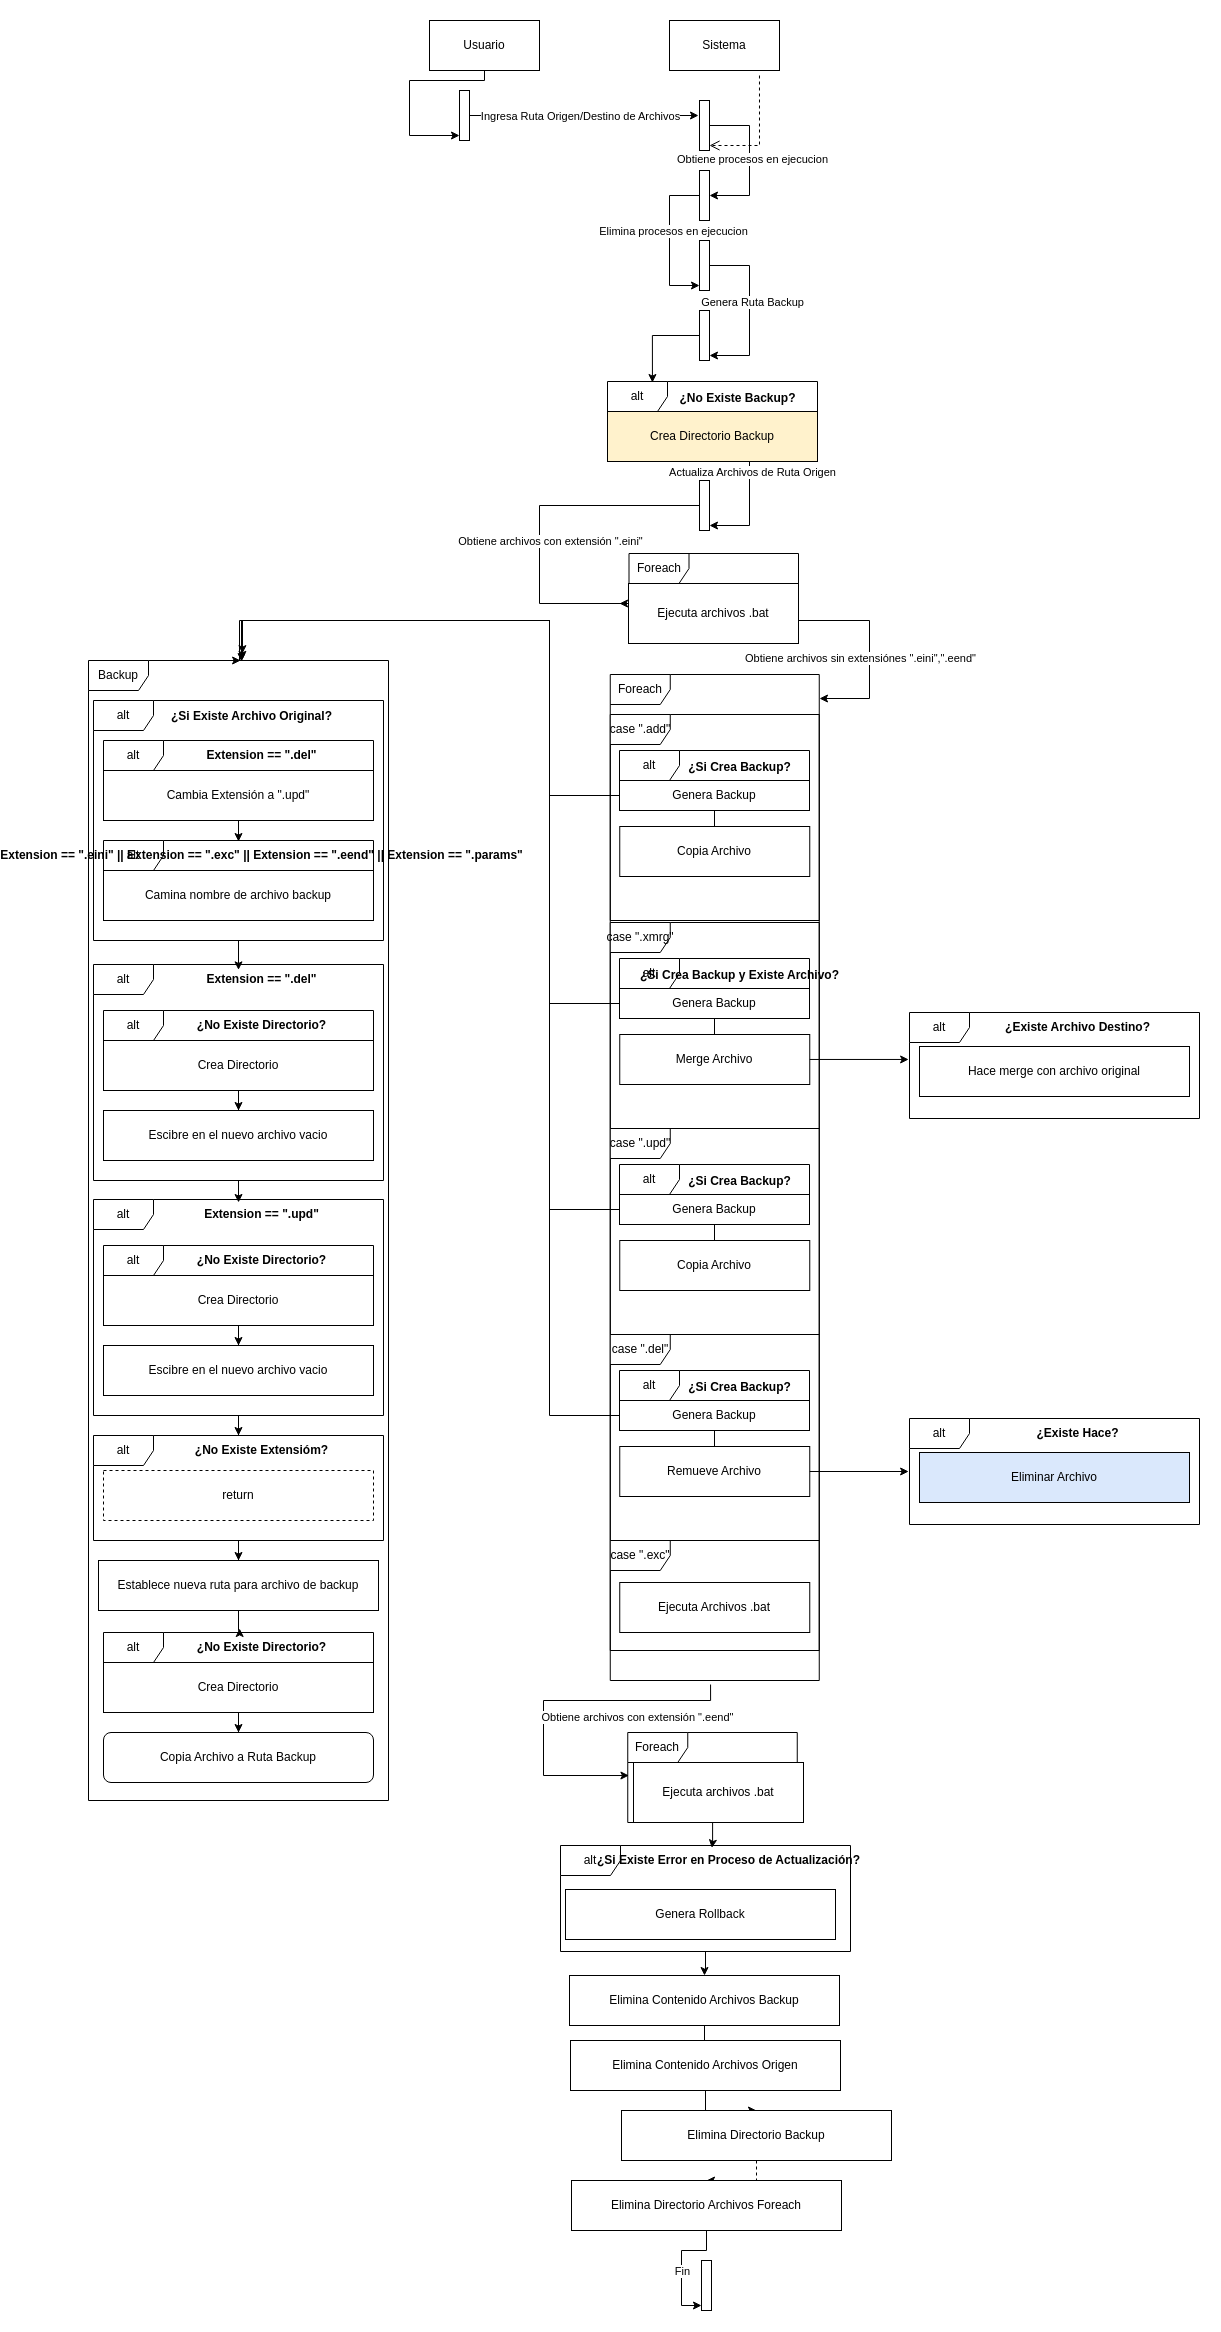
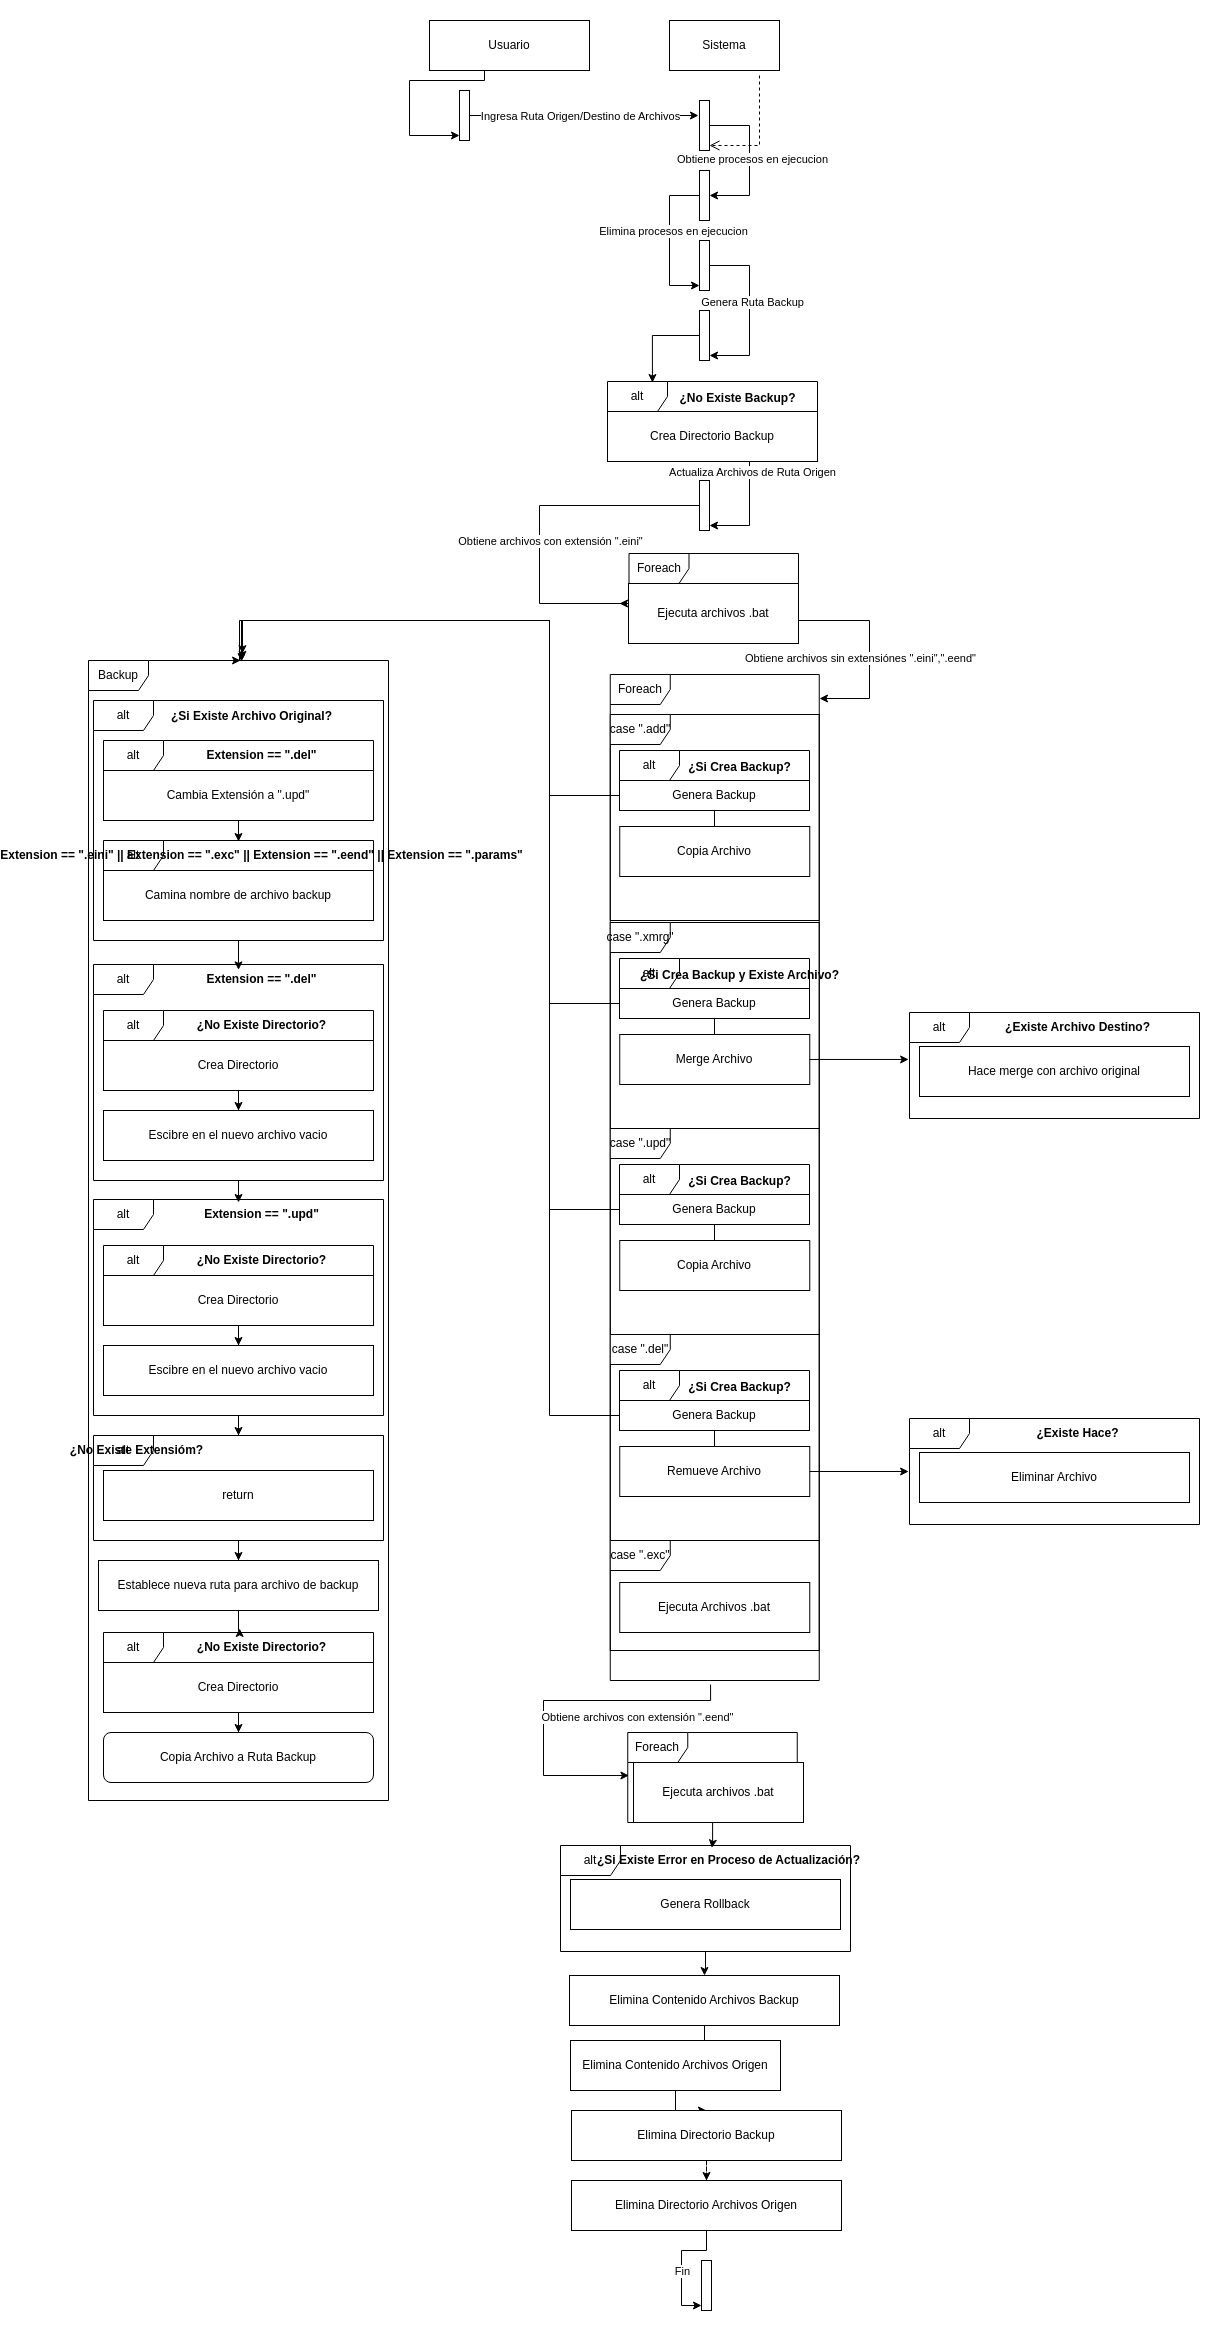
node "Usuario": size 110x50 -> 160x50
node "Crea Directorio Backup": fillcolor #fff2cc -> #ffffff
node "¿No Existe Extensióm?": moved (262, 1451) -> (137, 1451)
node "Eliminar Archivo": fillcolor #dae8fc -> #ffffff
node "return": style dashed -> solid
node "Genera Rollback": moved (701, 1915) -> (706, 1905)
node "Elimina Contenido Archivos Origen": size 270x50 -> 210x50
node "Elimina Directorio Backup": moved (757, 2136) -> (707, 2136)
node "Elimina Directorio Archivos Foreach": label "Elimina Directorio Archivos Foreach" -> "Elimina Directorio Archivos Origen"
